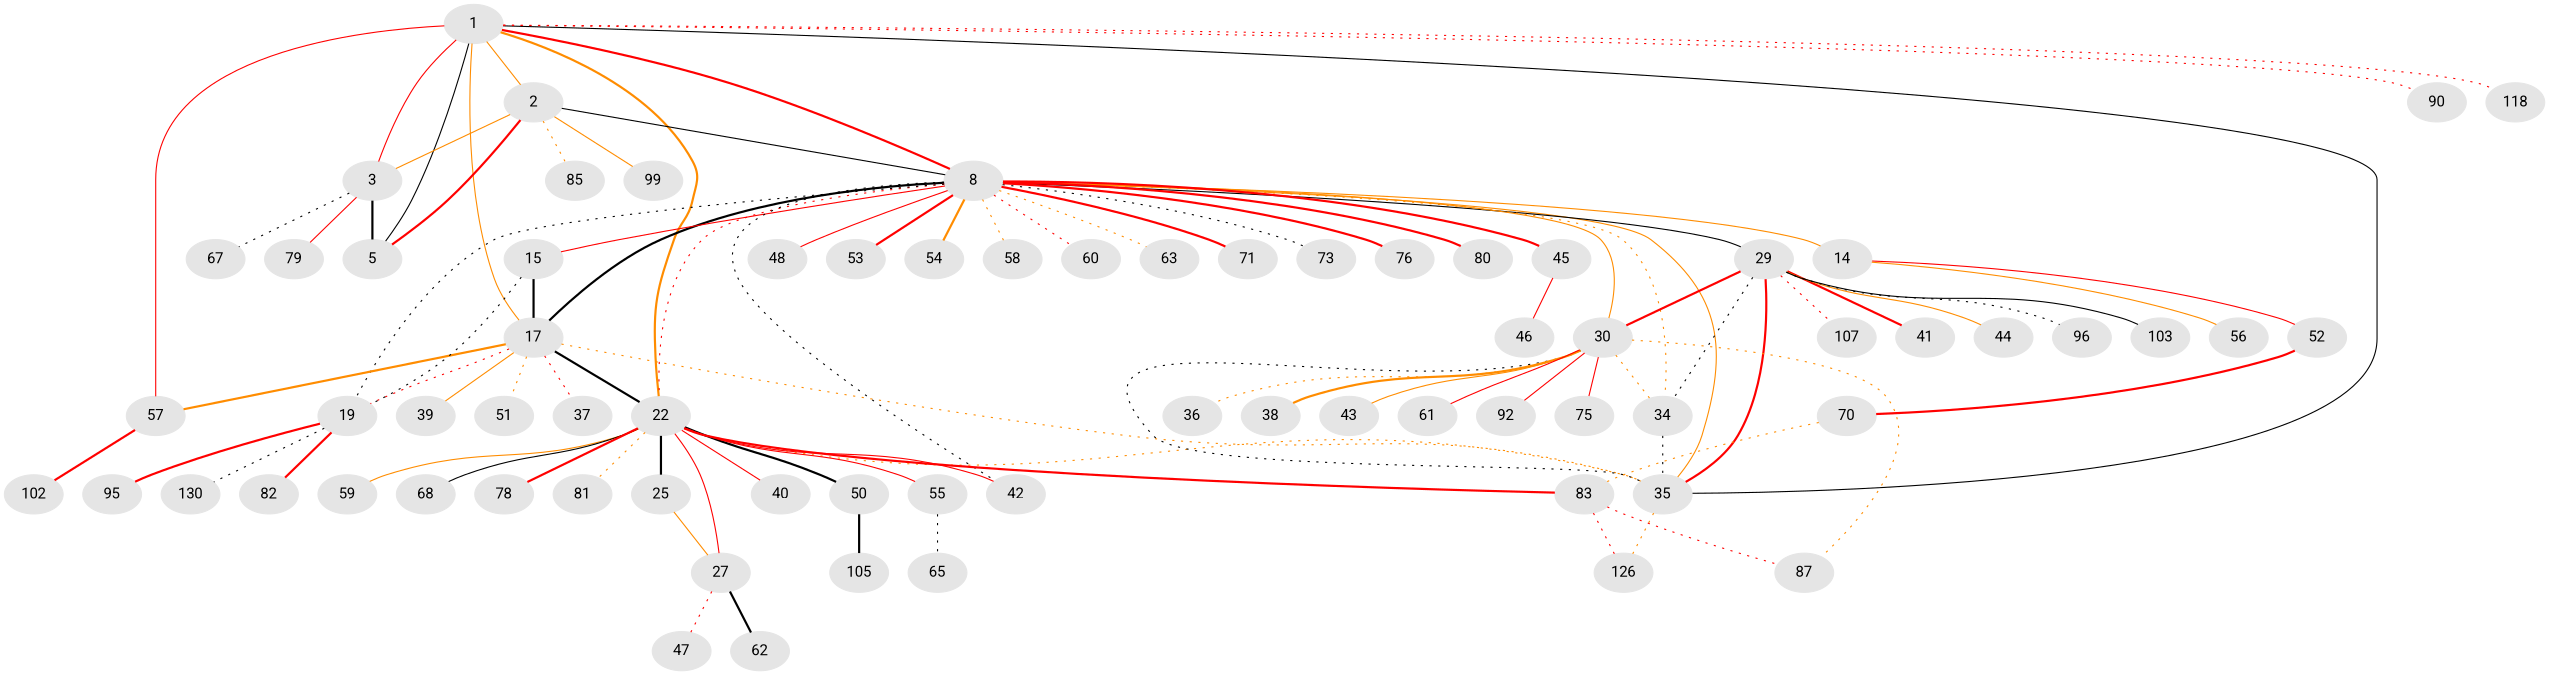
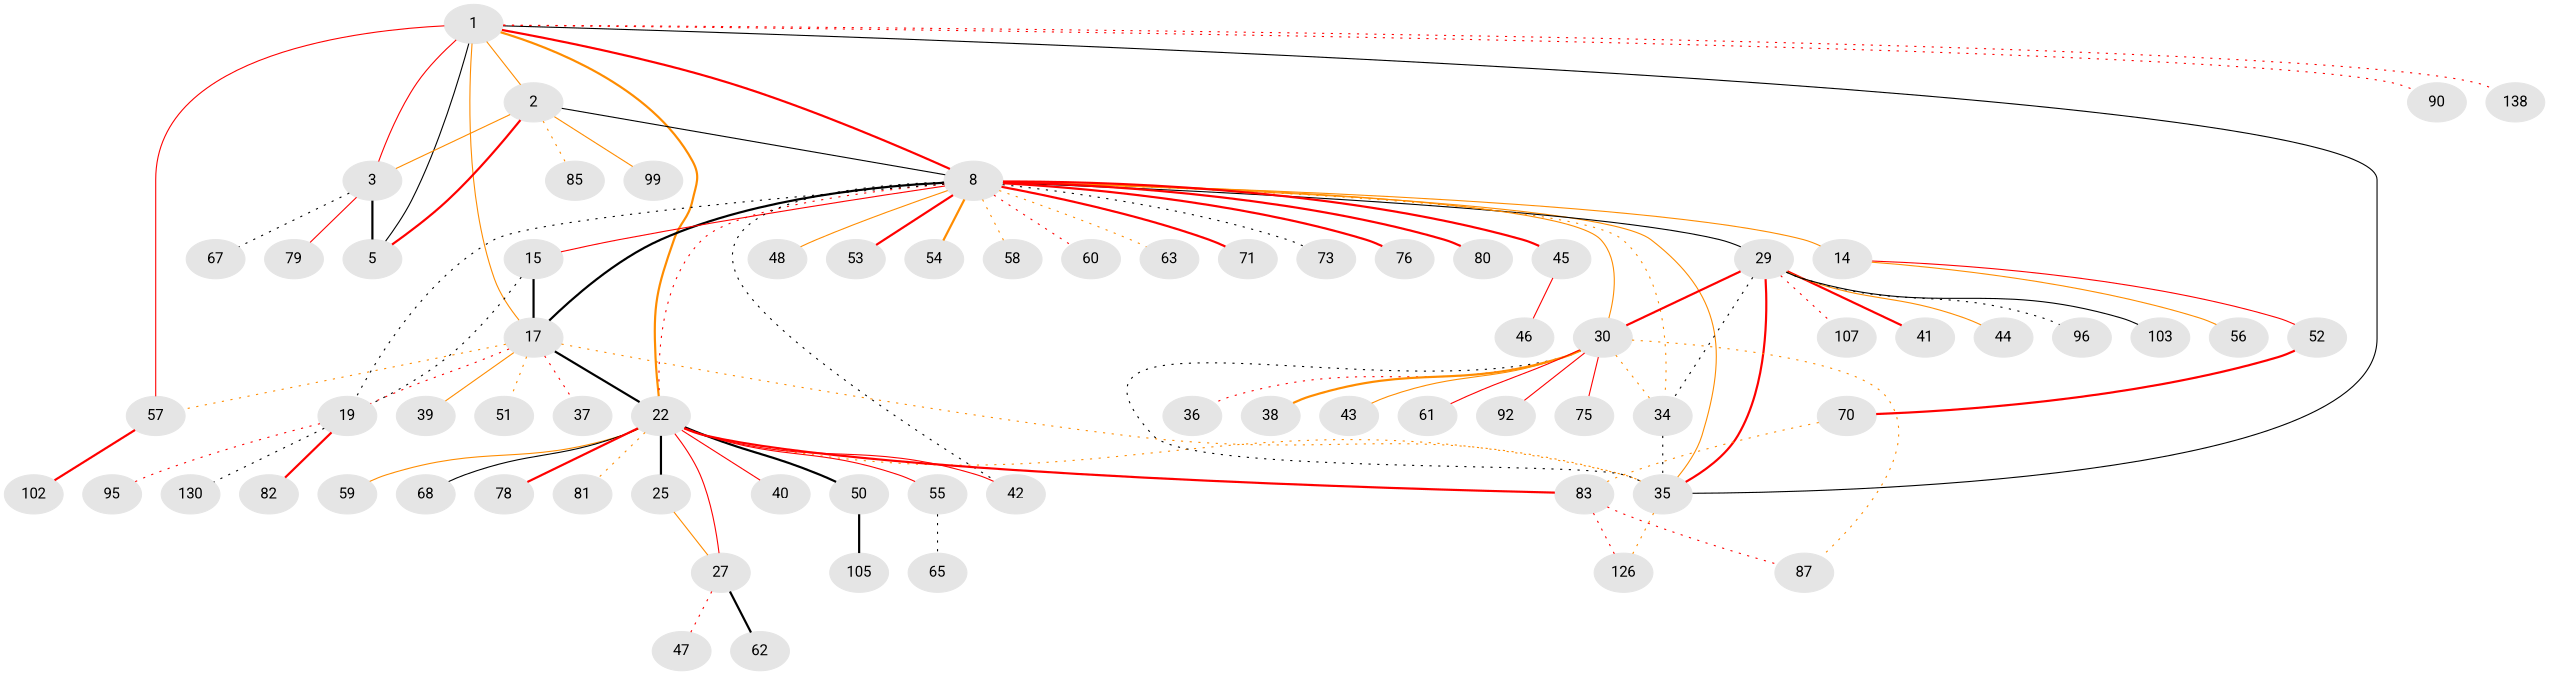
node "118": label "118" -> "138"
edge "8" -- "48": color red -> darkorange
edge "17" -- "57": style bold -> dotted
edge "30" -- "36": color darkorange -> red
edge "19" -- "95": style bold -> dotted
